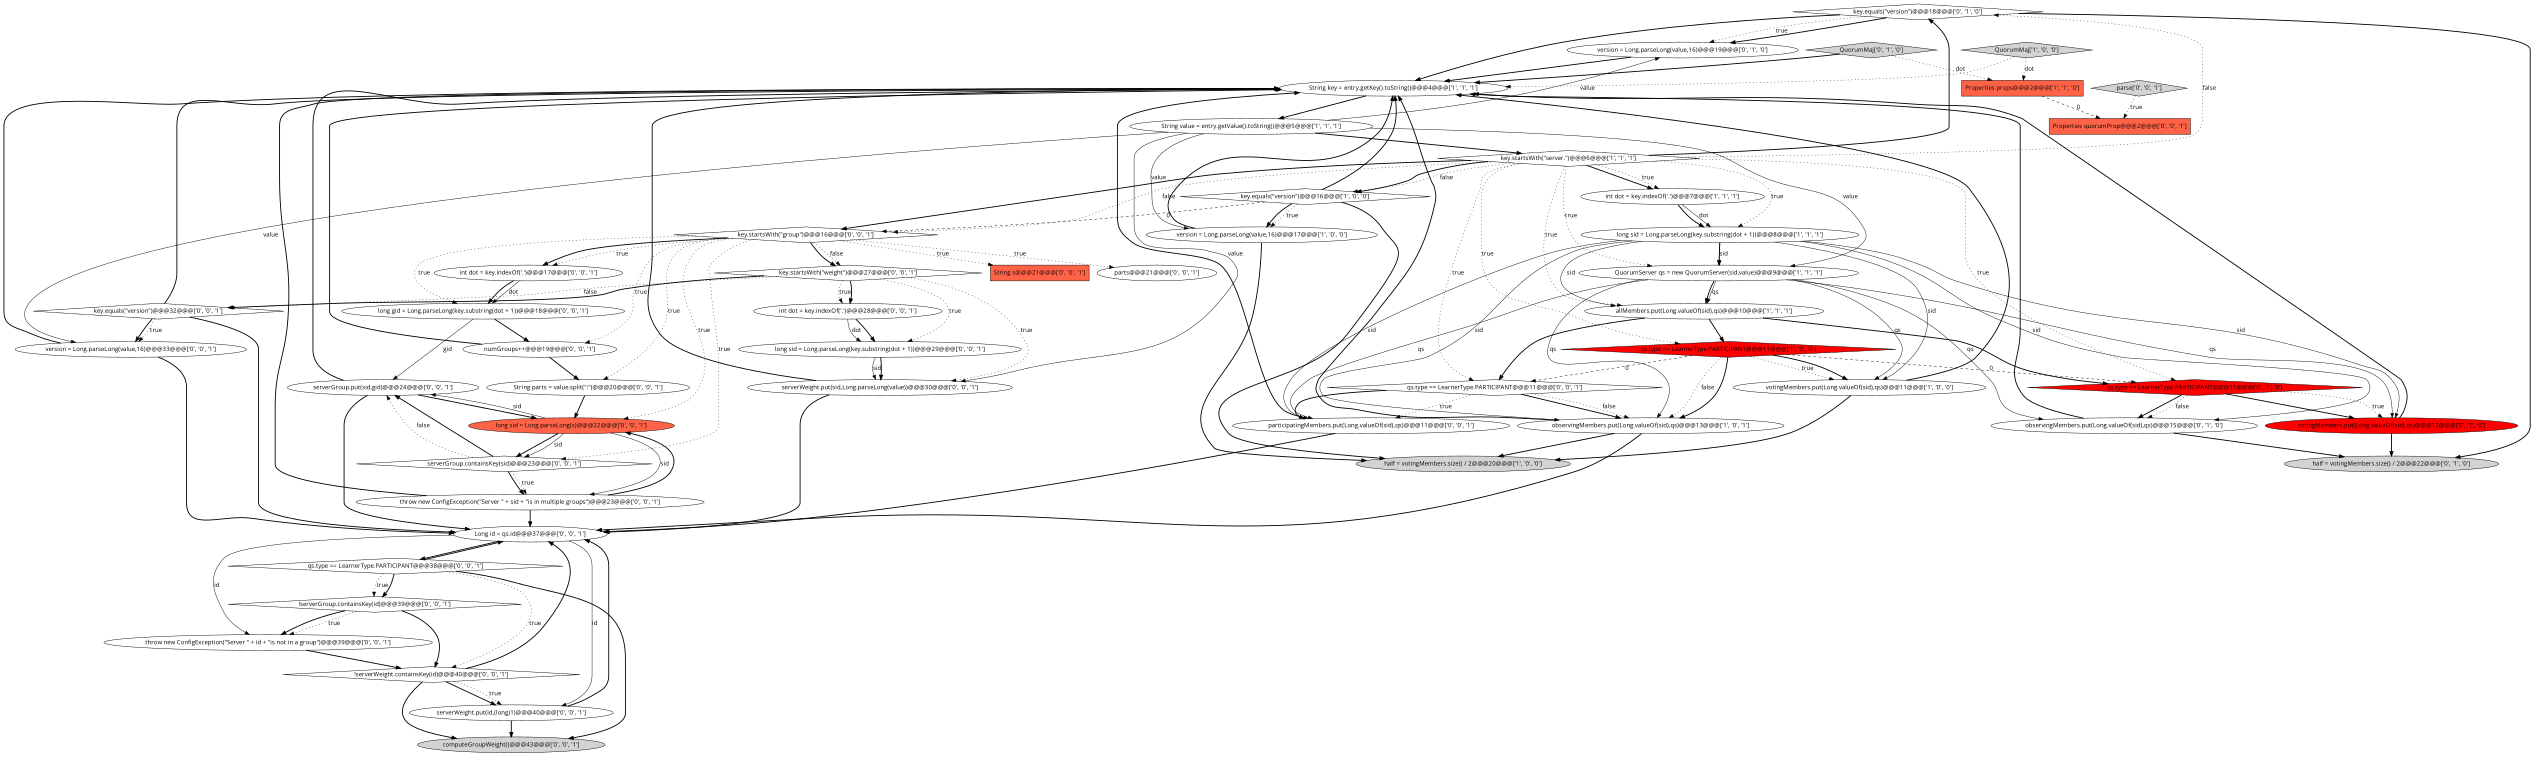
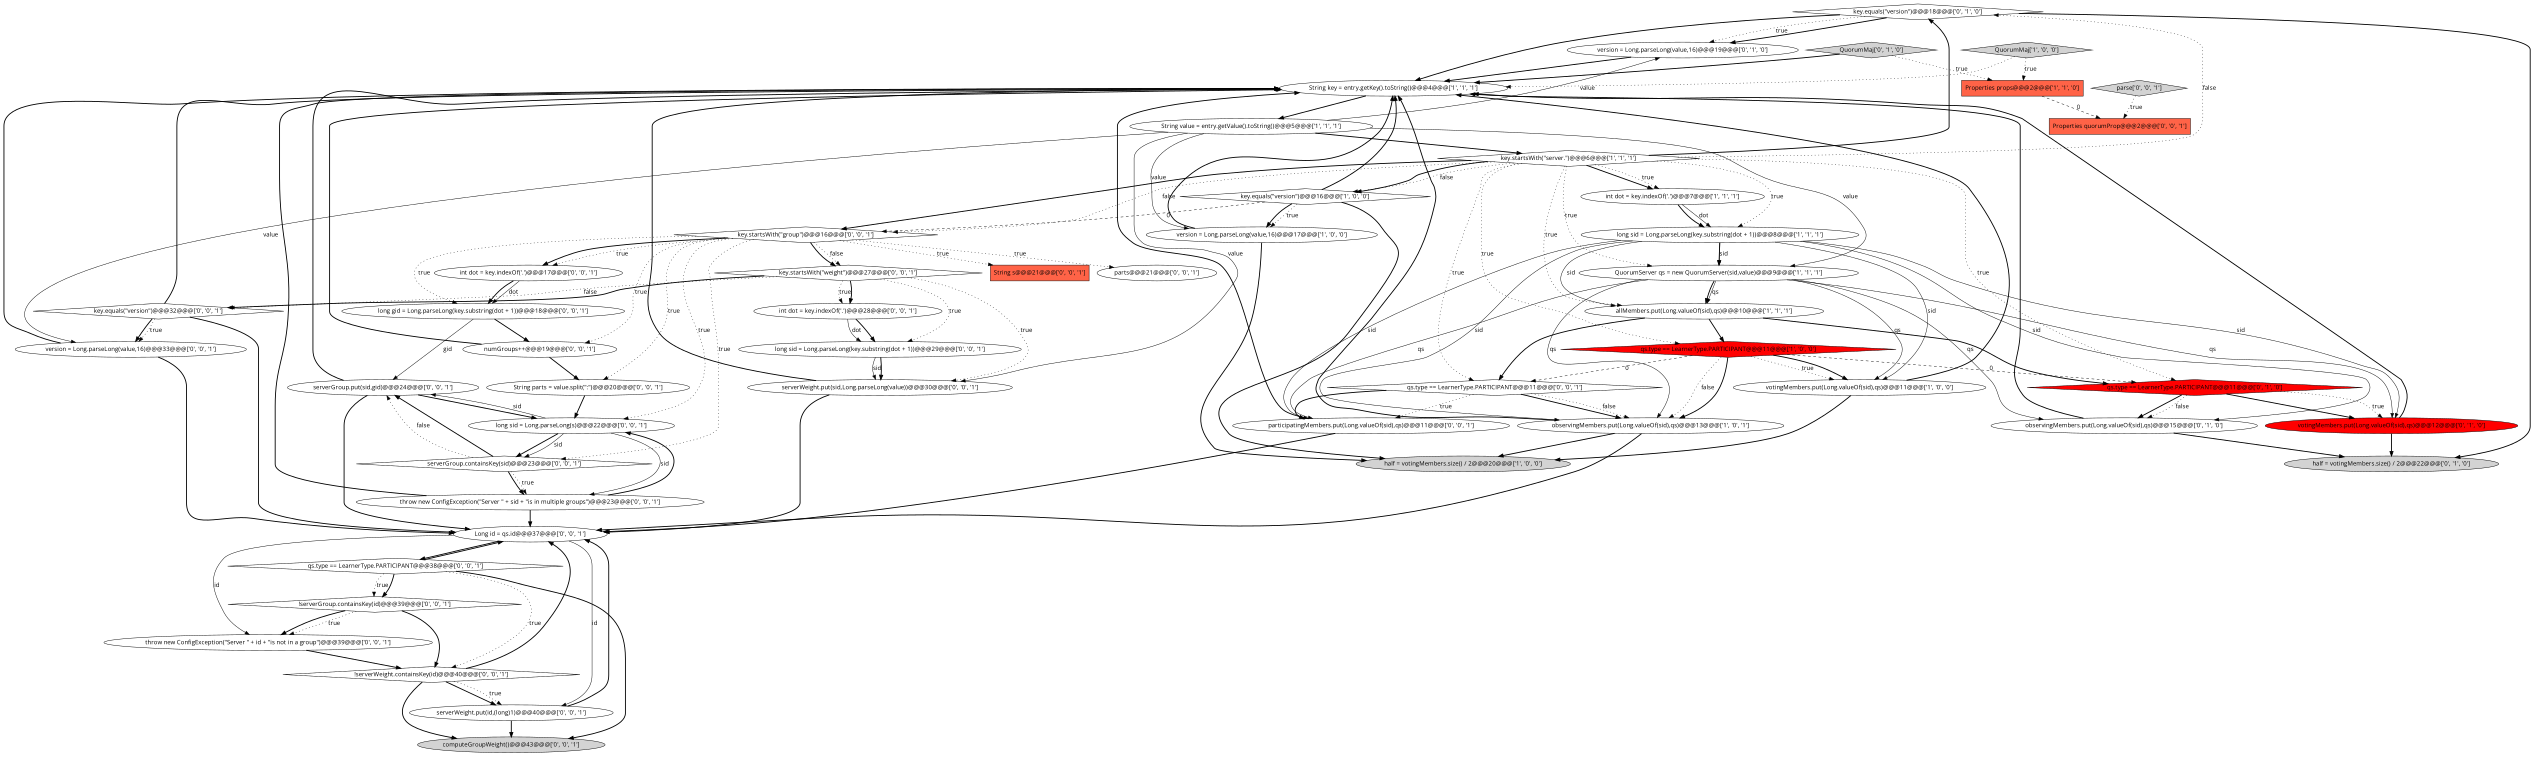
edge "QuorumMaj['0', '1', '0']" -> "Properties props@@@2@@@['1', '1', '0']": label "dot" -> "true"
edge "QuorumMaj['1', '0', '0']" -> "Properties props@@@2@@@['1', '1', '0']": label "dot" -> "true"
node "long sid = Long.parseLong(s)@@@22@@@['0', '0', '1']": fillcolor tomato -> white
